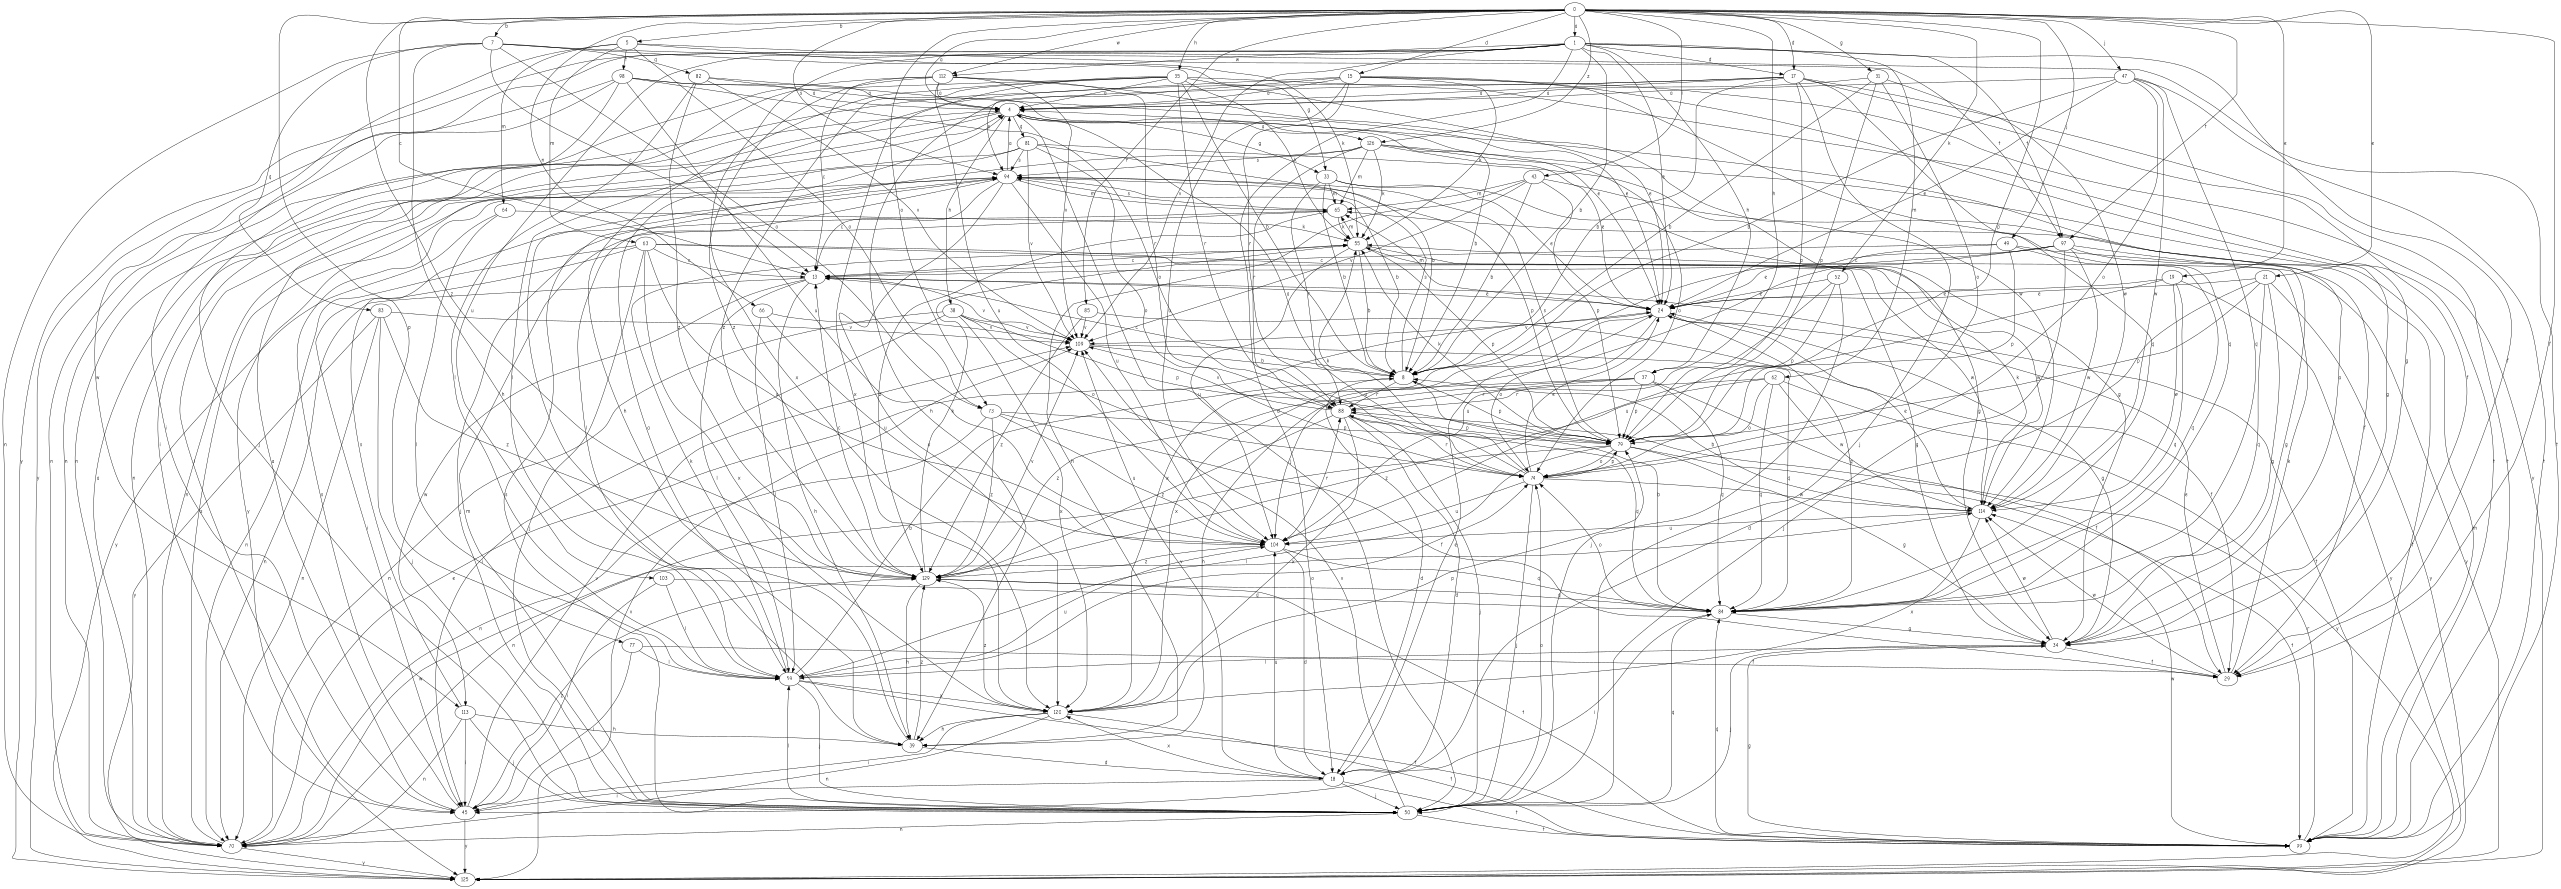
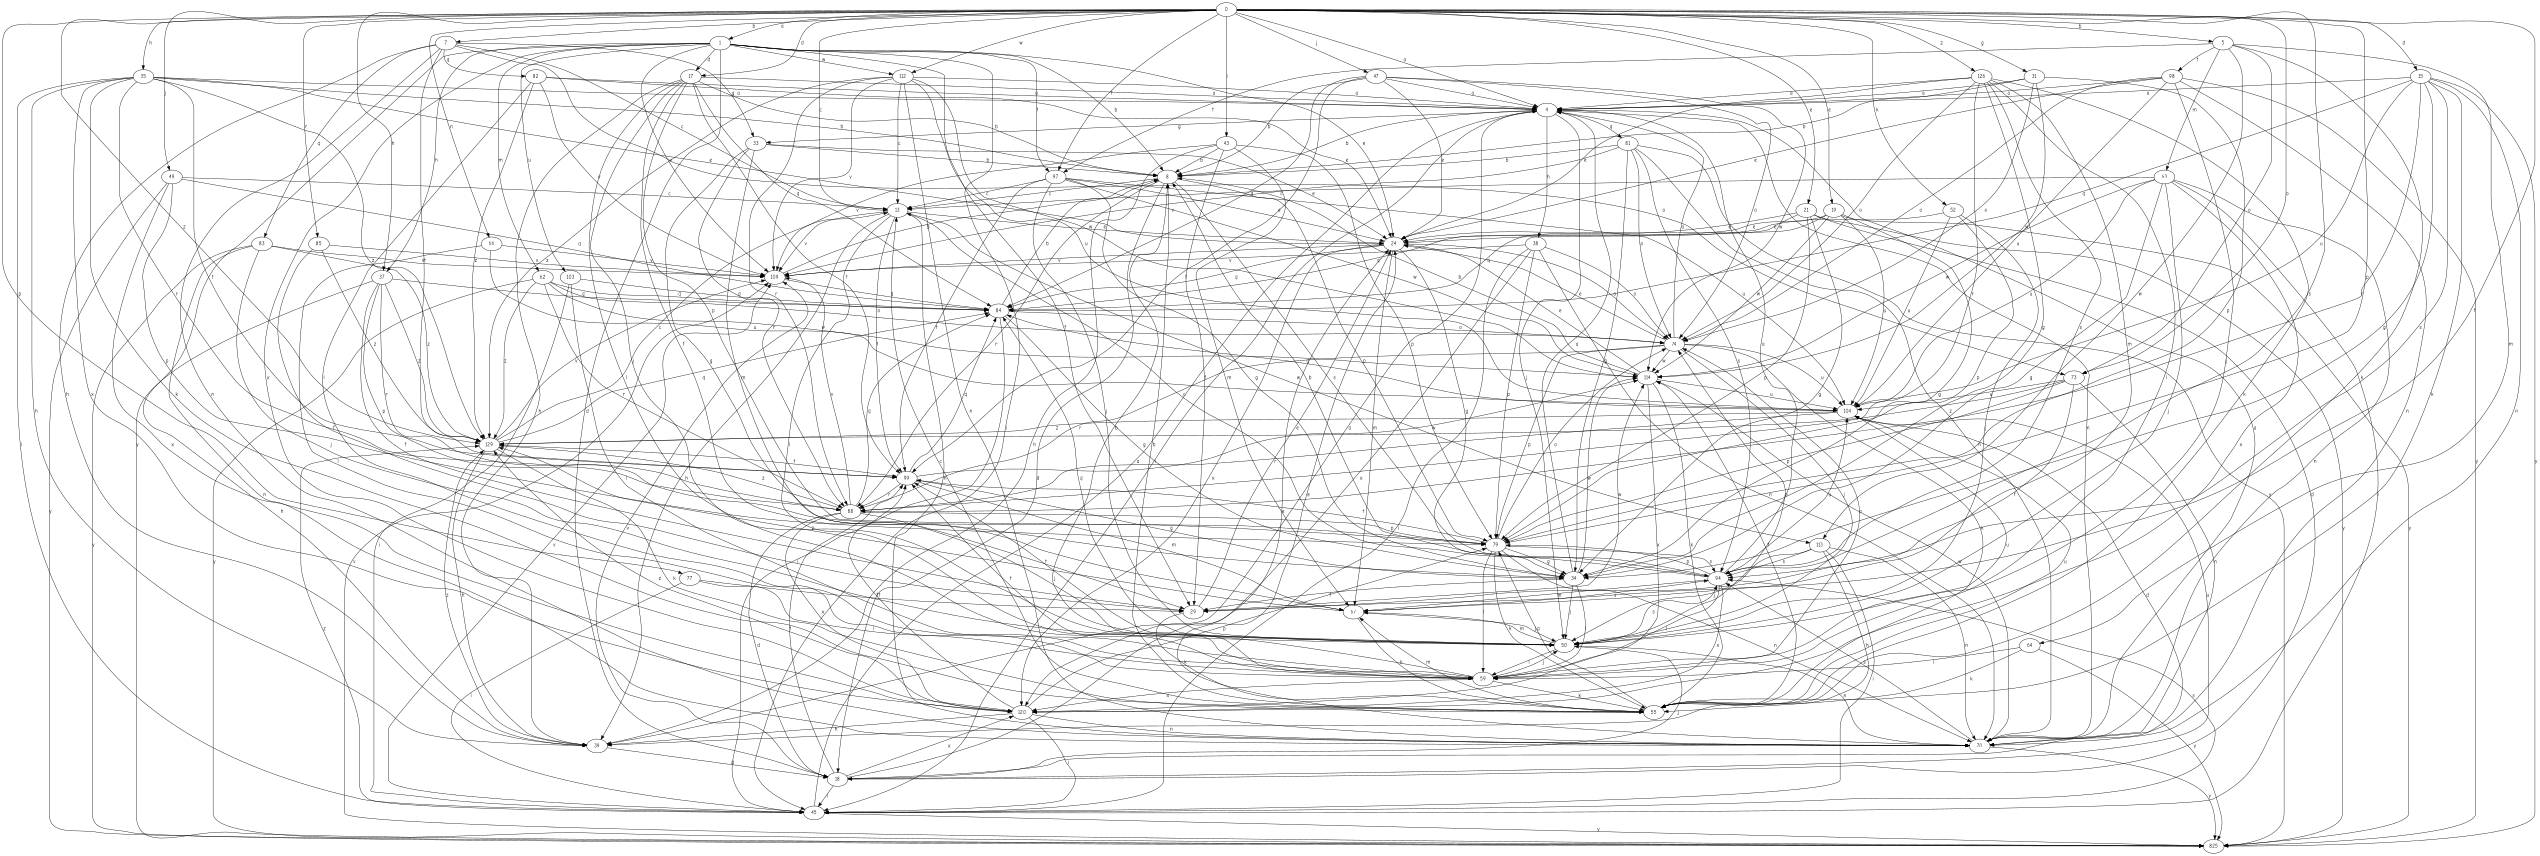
edge "4" -> "126": reversed
node "65": label "65" -> "67"
edge "55" -> "114": label "w" -> "t"
edge "19" -> "34": added, label "g"
edge "50" -> "109": removed, label "v"
node "125": label "125" -> "825"
